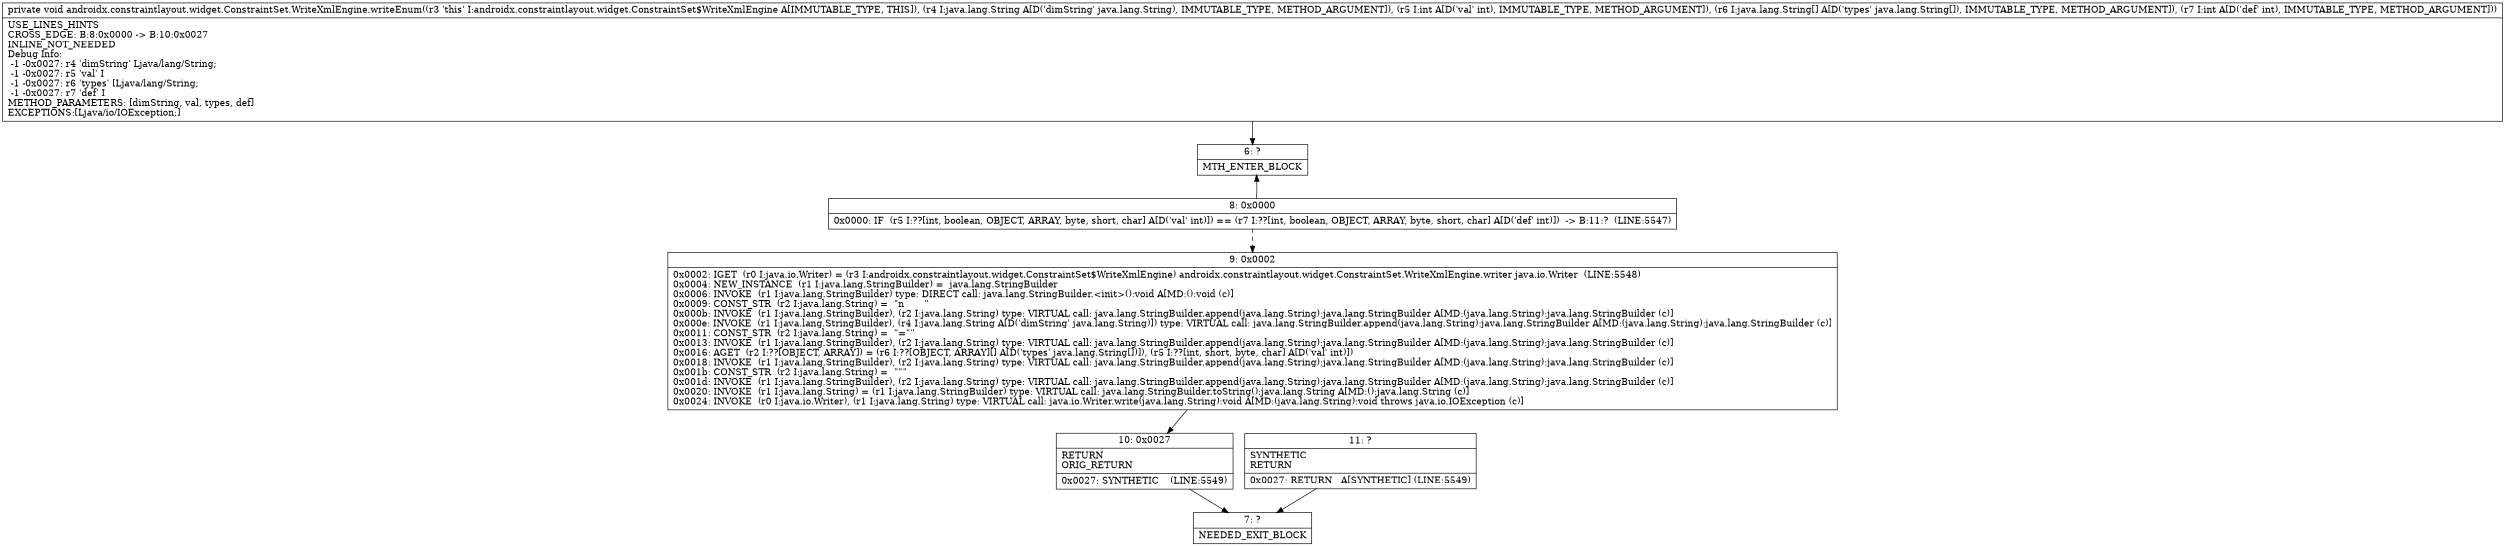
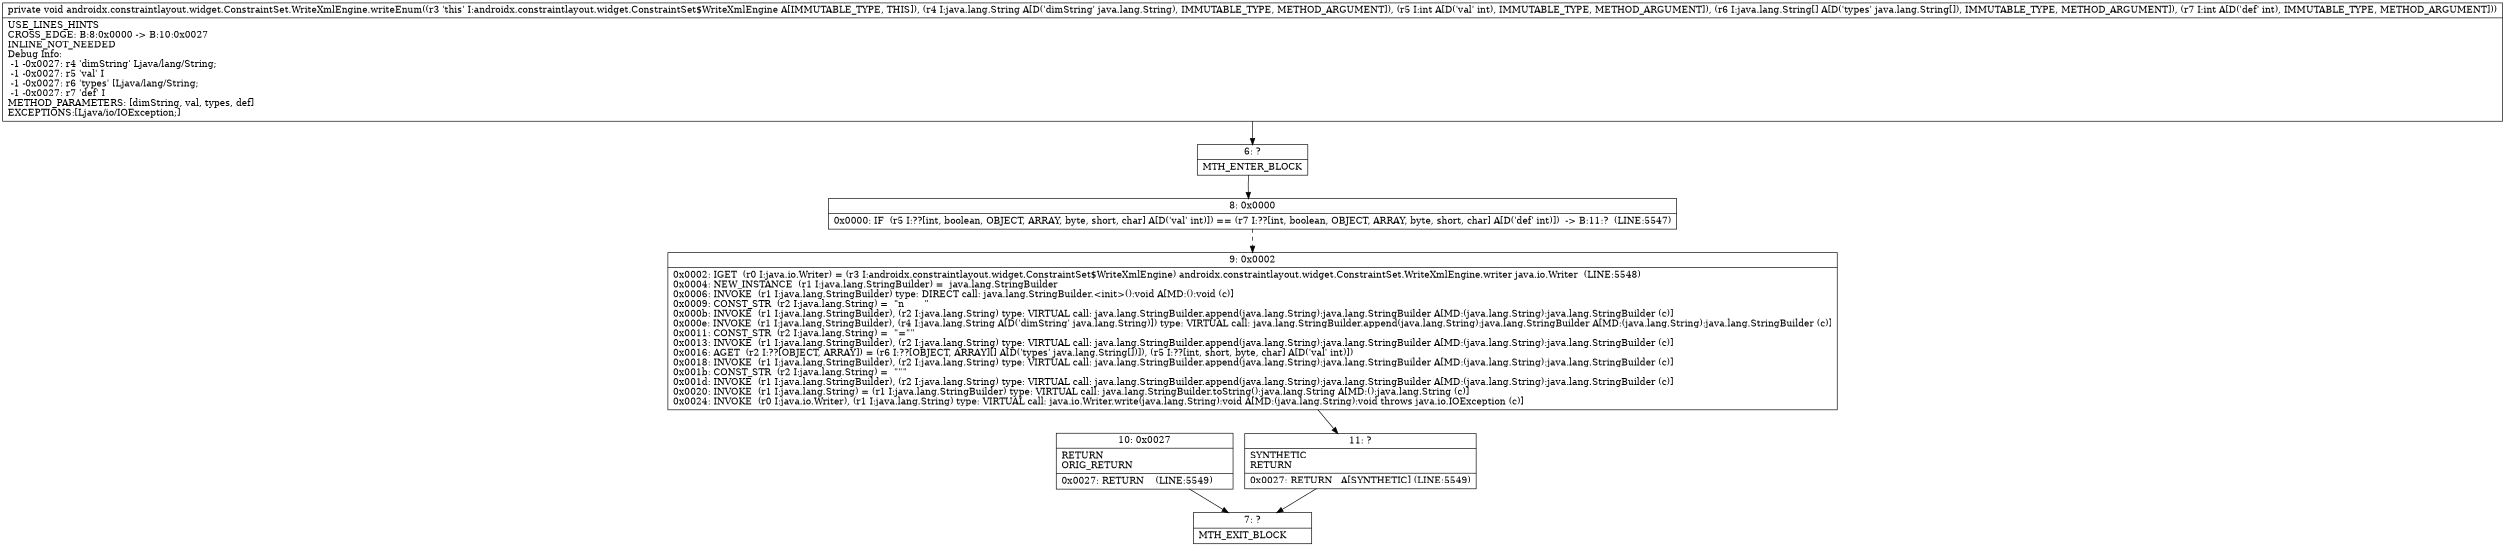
edge "8: 0x0000" -> "6: ?": reversed
edge "9: 0x0002" -> "10: 0x0027": now "9: 0x0002" -> "11: ?"
node "10: 0x0027": text "0x0027: SYNTHETIC    (LINE:5549)" -> "0x0027: RETURN    (LINE:5549)"
node "7: ?": text "NEEDED_EXIT_BLOCK" -> "MTH_EXIT_BLOCK"
